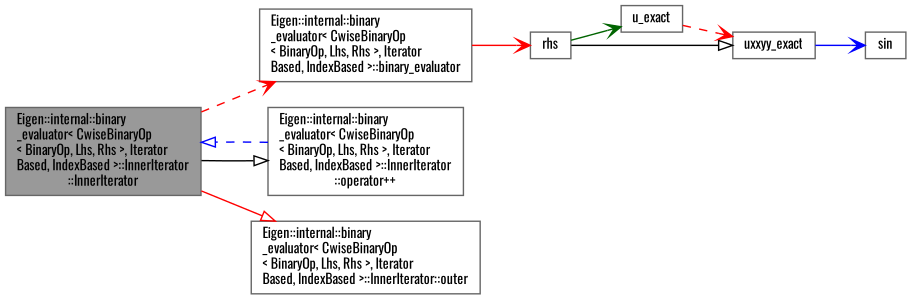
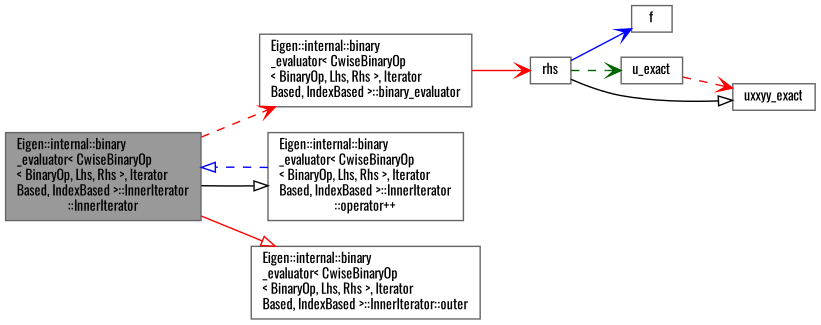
node "f": added
edge "rhs" -> "u_exact": style solid -> dashed
node "sin": removed
